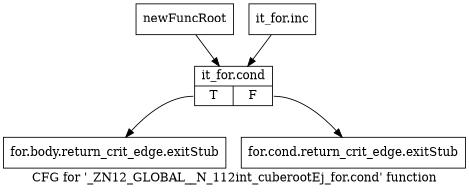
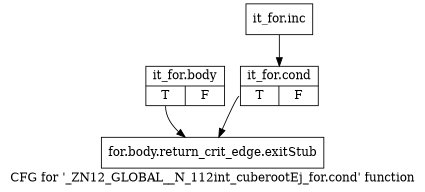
node "newFuncRoot": removed
node "it_for.body": added
node "for.cond.return_crit_edge.exitStub": removed
